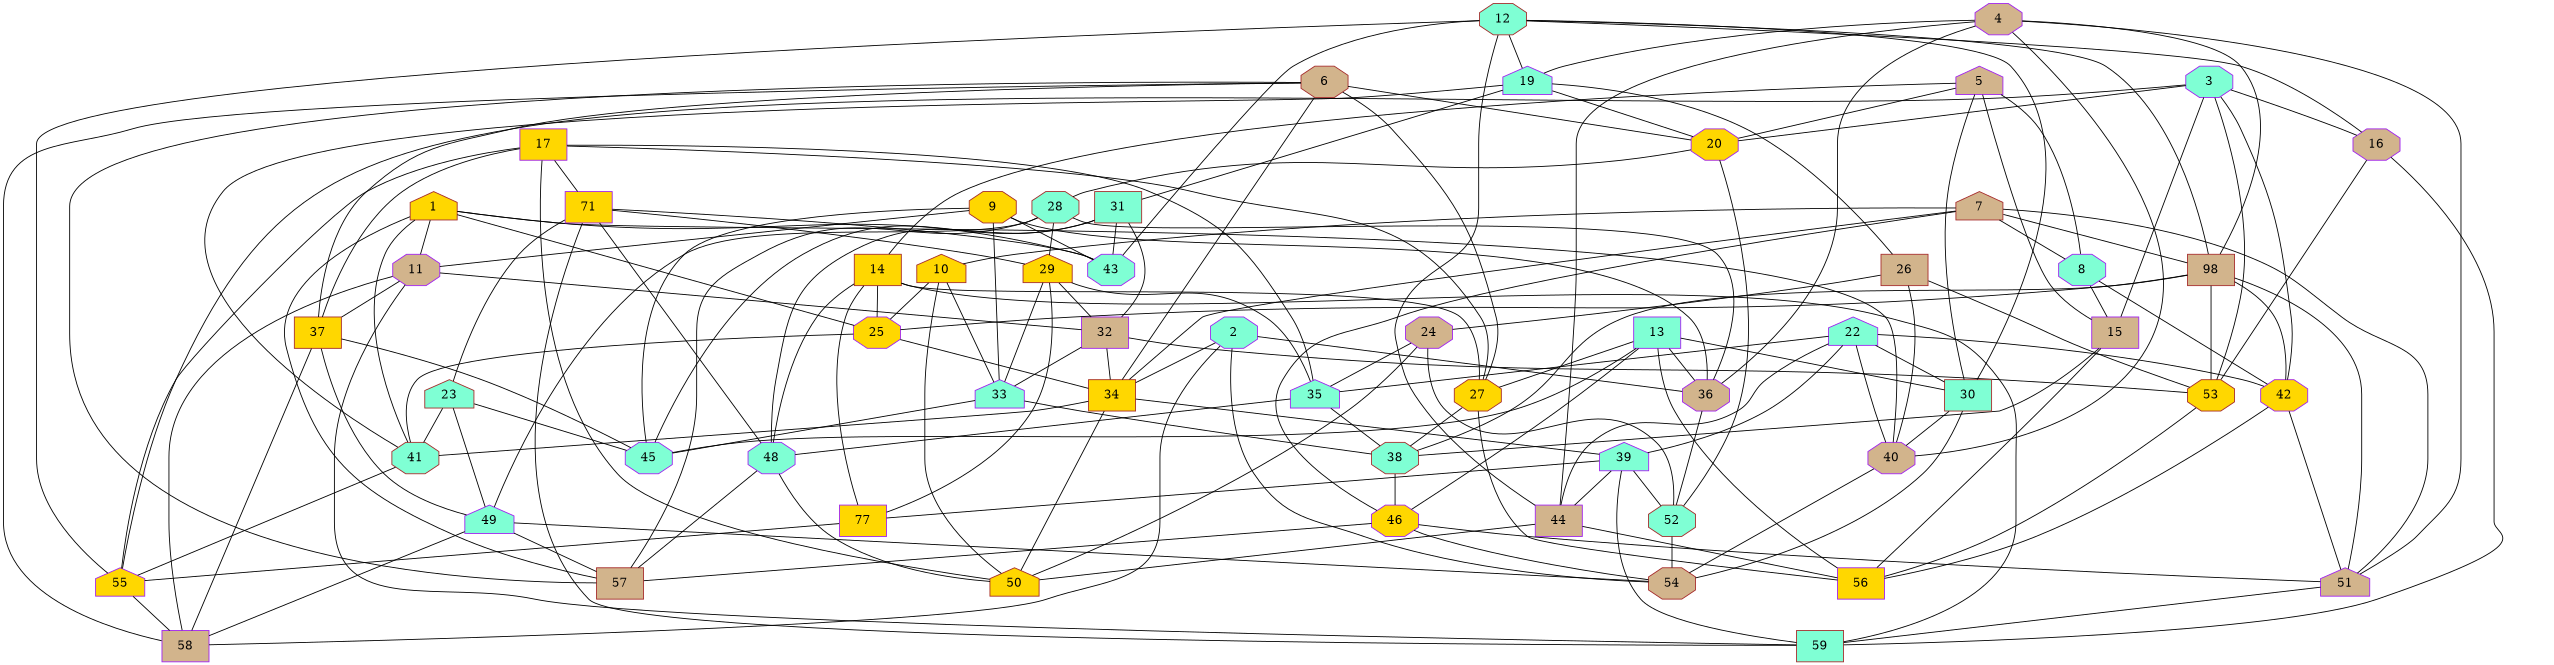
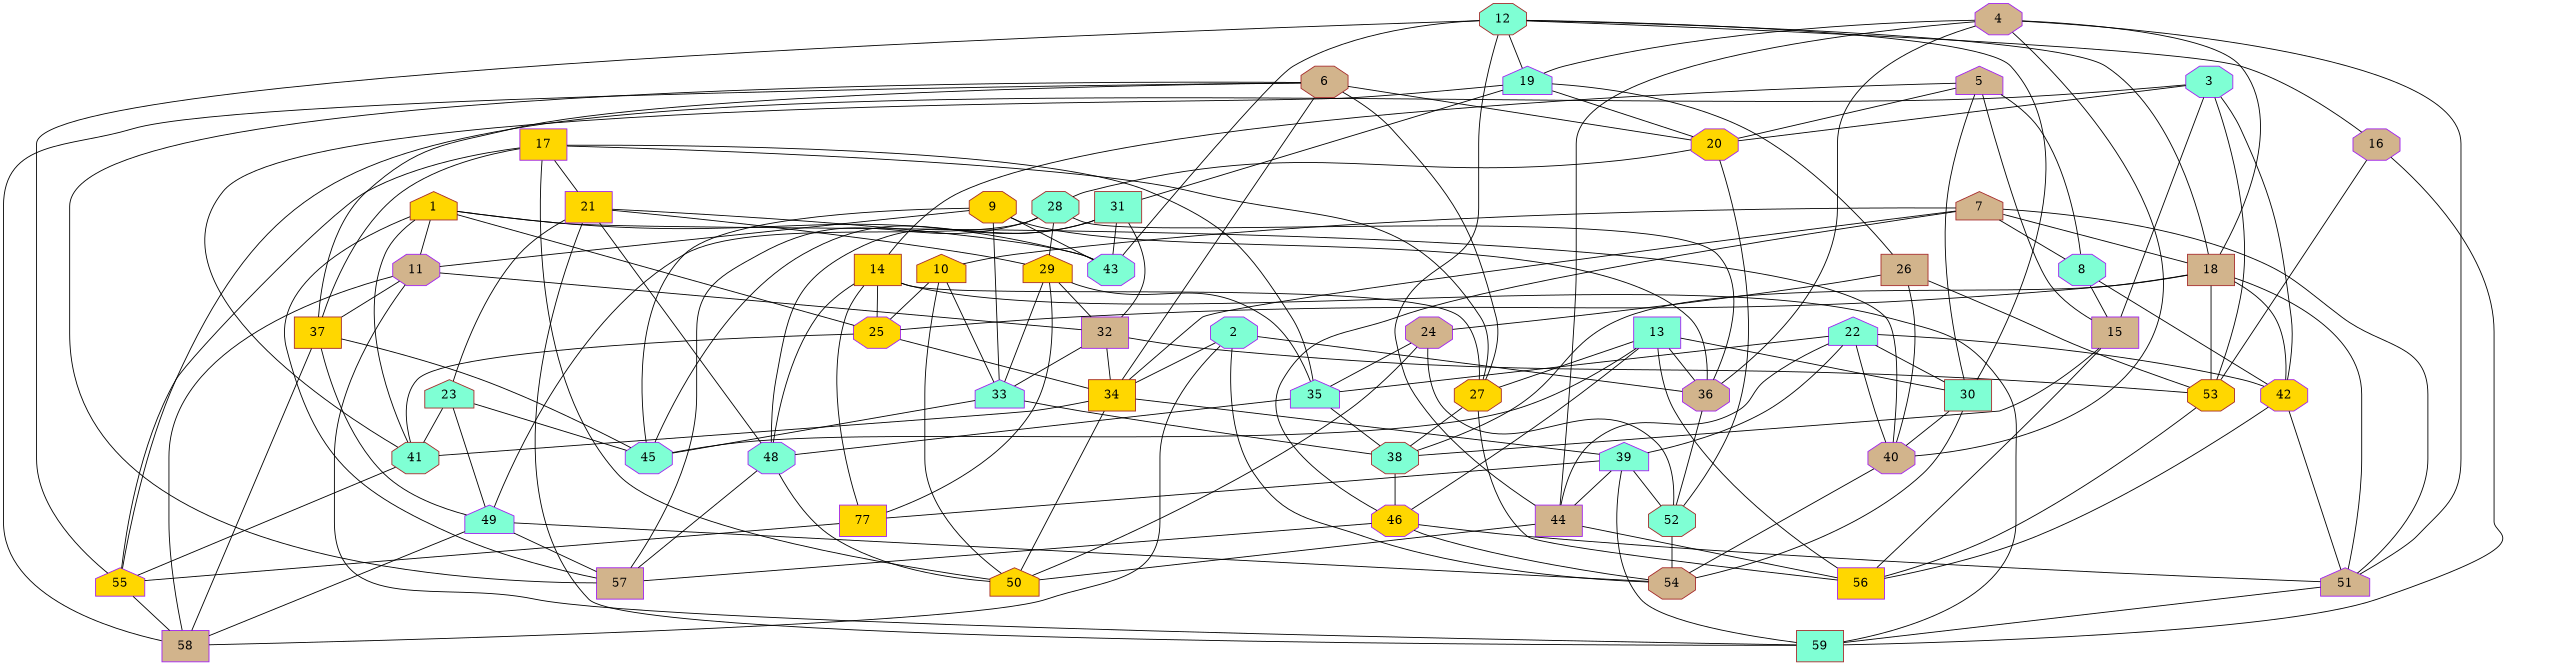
edge "3" -- "16": removed
node "71": label "71" -> "21"
node "98": label "98" -> "18"
node "57": color brown -> purple
